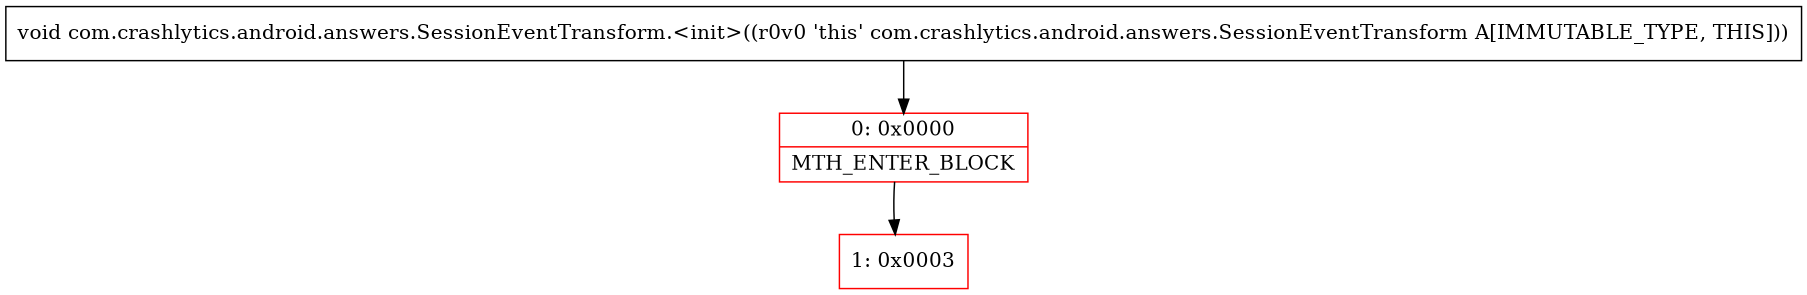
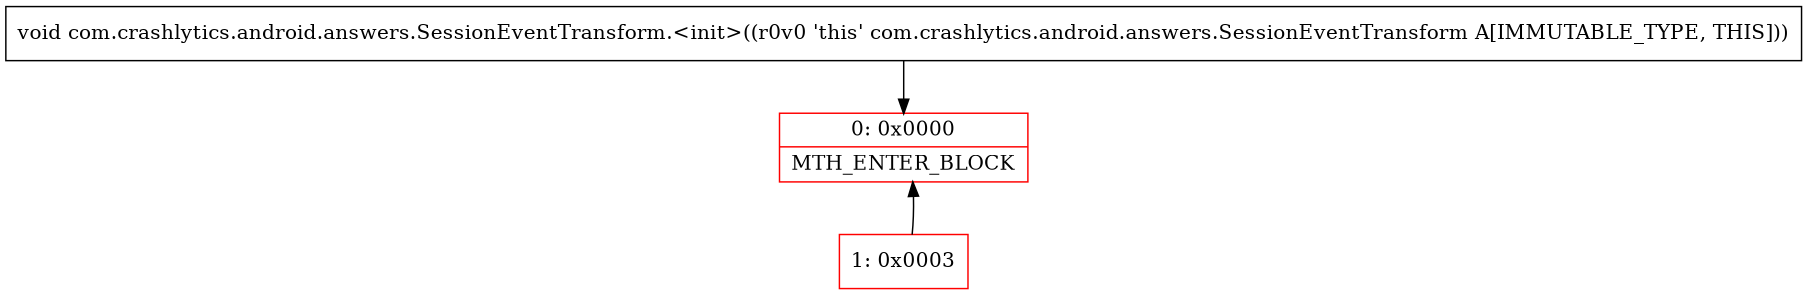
edge "0: 0x0000" -> "1: 0x0003": reversed
